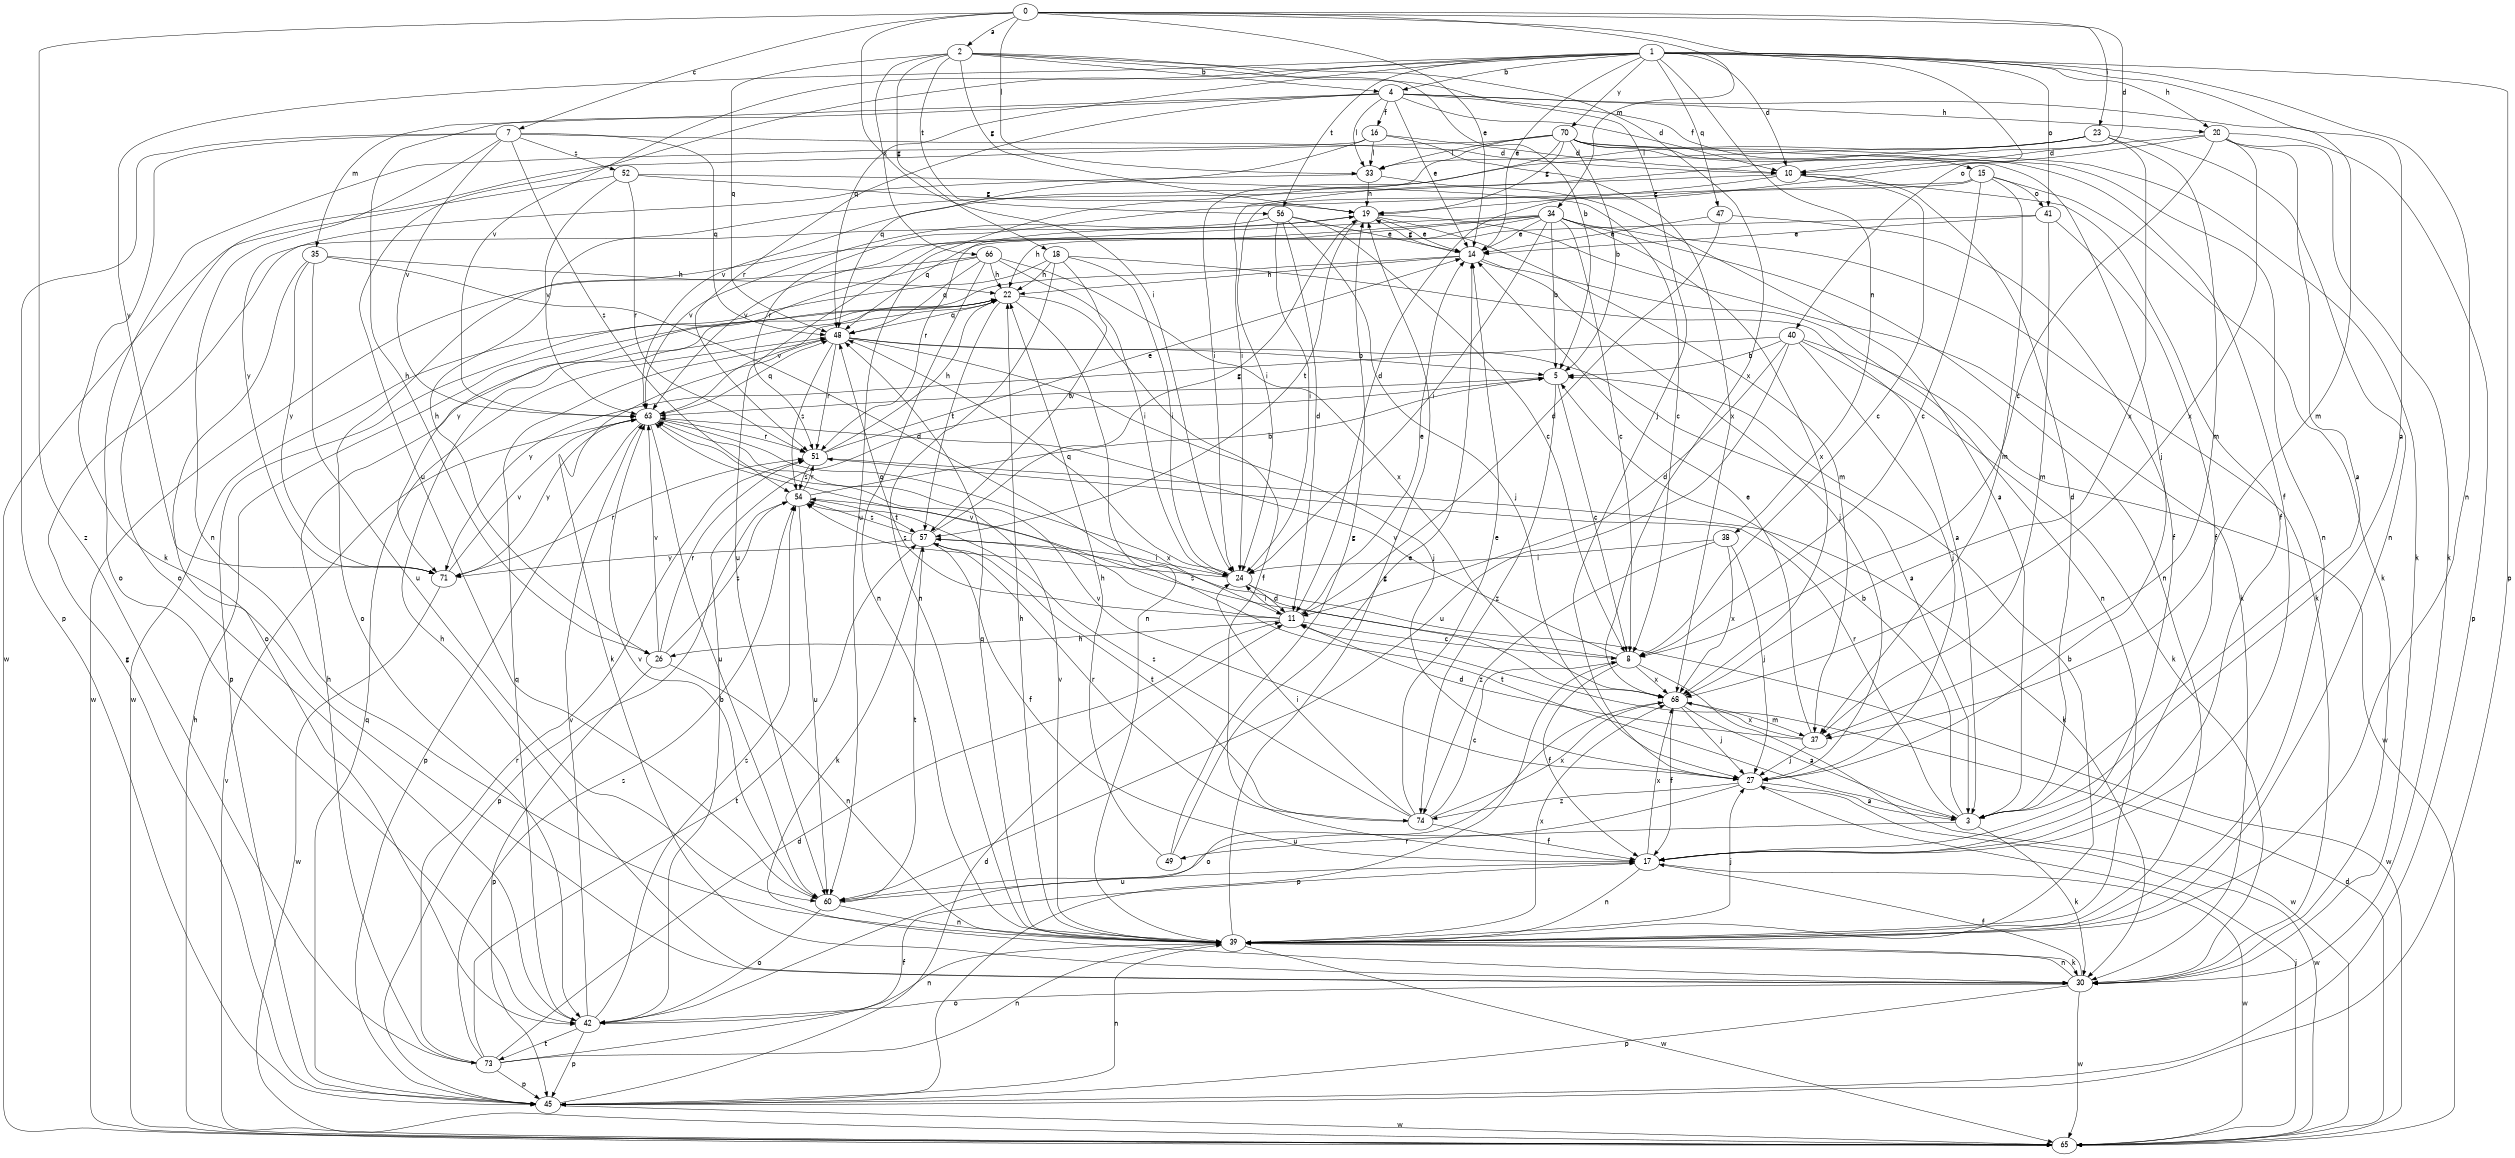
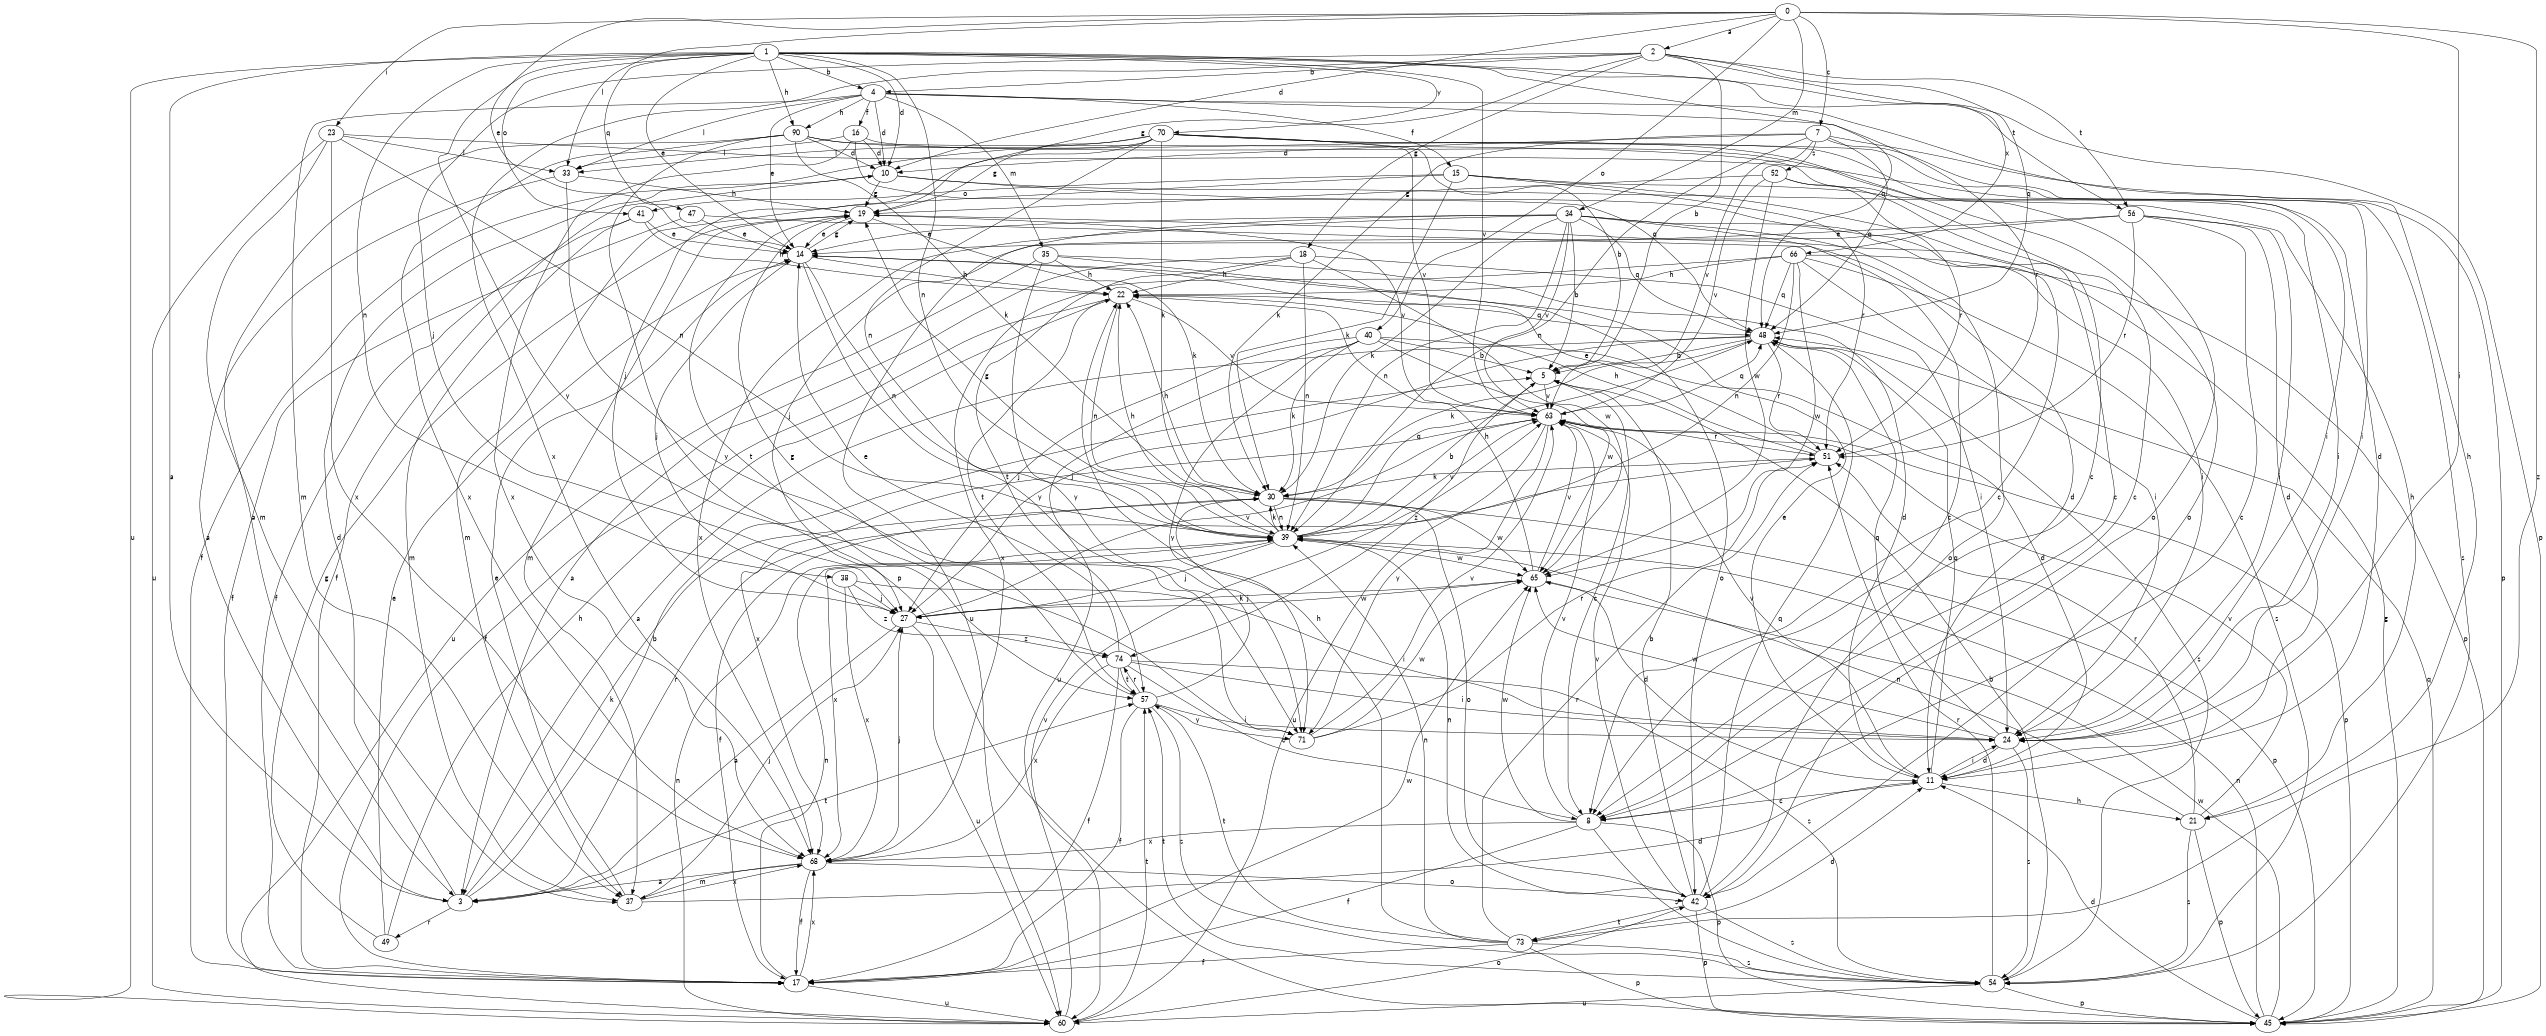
node "20": label "20" -> "90"
edge "51" -> "54": now "66" -> "54"
node "26": label "26" -> "21"
